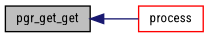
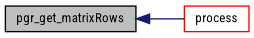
node "pgr_get_get": label "pgr_get_get" -> "pgr_get_matrixRows"
